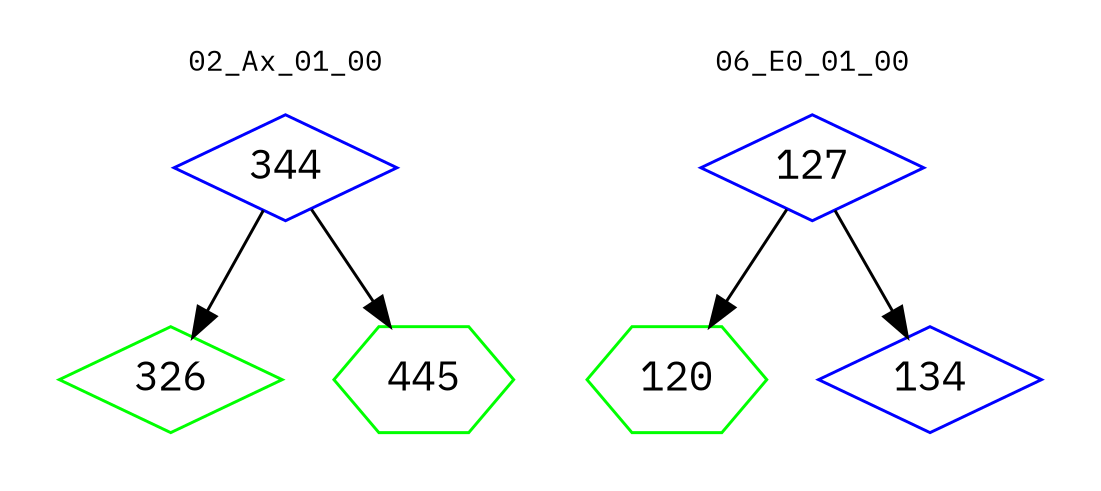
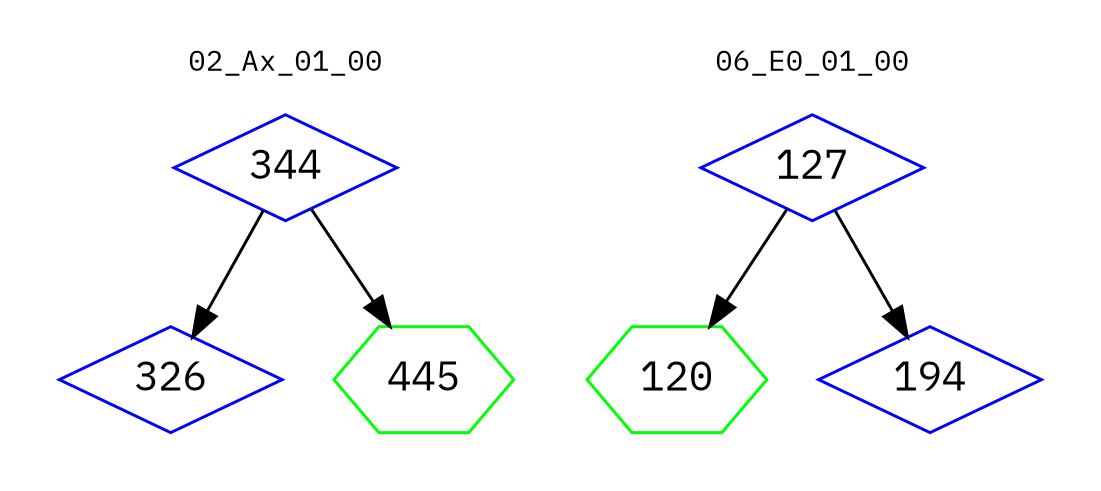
node "326": color green -> blue
node "134": label "134" -> "194"
